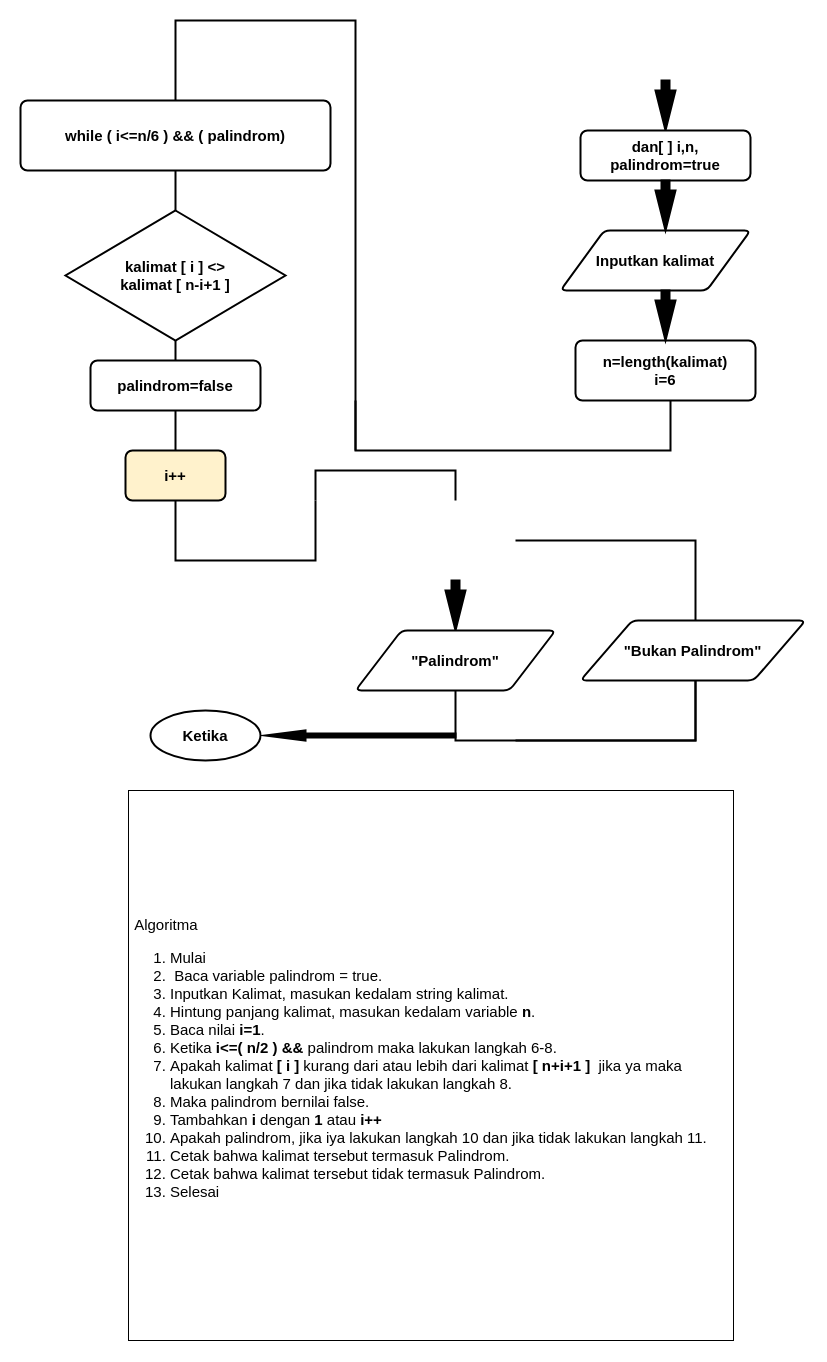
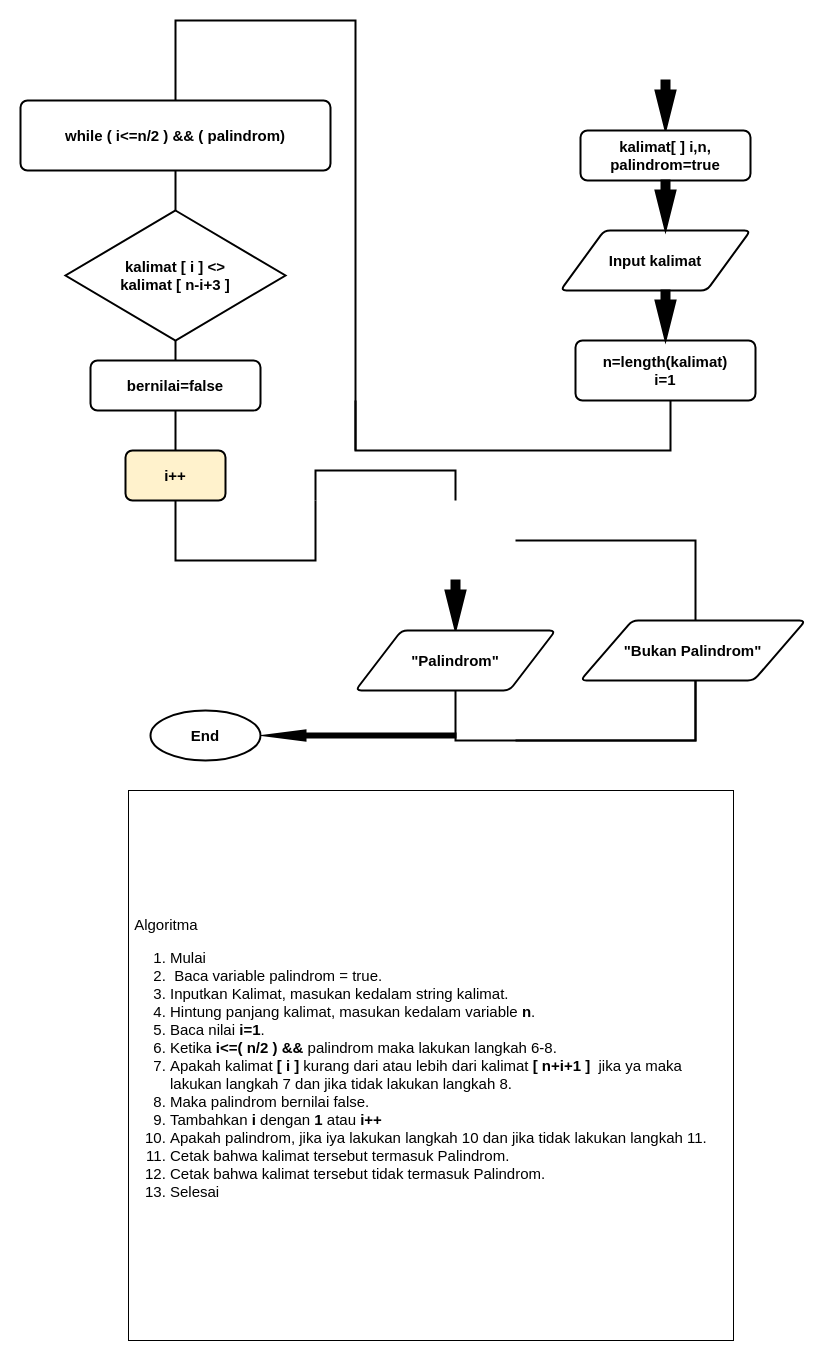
node "while ( i<=n/6 ) && ( palindrom)": label "while ( i<=n/6 ) && ( palindrom)" -> "while ( i<=n/2 ) && ( palindrom)"
node "dan[ ] i,n, palindrom=true": label "dan[ ] i,n, palindrom=true" -> "kalimat[ ] i,n, palindrom=true"
node "Inputkan kalimat": label "Inputkan kalimat" -> "Input kalimat"
node "kalimat [ i ] <> kalimat [ n-i+1 ]": label "kalimat [ i ] <> kalimat [ n-i+1 ]" -> "kalimat [ i ] <> kalimat [ n-i+3 ]"
node "n=length(kalimat) i=6": label "n=length(kalimat) i=6" -> "n=length(kalimat) i=1"
node "palindrom=false": label "palindrom=false" -> "bernilai=false"
node "Ketika": label "Ketika" -> "End"
